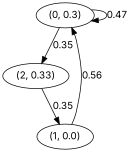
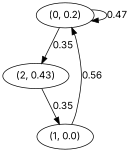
node "(0, 0.3)": label "(0, 0.3)" -> "(0, 0.2)"
node "(2, 0.33)": label "(2, 0.33)" -> "(2, 0.43)"
